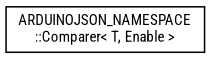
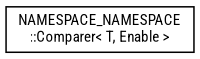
node "ARDUINOJSON_NAMESPACE ::Comparer< T, Enable >": label "ARDUINOJSON_NAMESPACE ::Comparer< T, Enable >" -> "NAMESPACE_NAMESPACE ::Comparer< T, Enable >"
